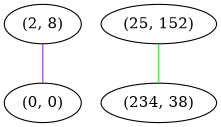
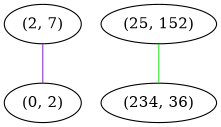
node "(2, 8)": label "(2, 8)" -> "(2, 7)"
node "(0, 0)": label "(0, 0)" -> "(0, 2)"
node "(234, 38)": label "(234, 38)" -> "(234, 36)"
